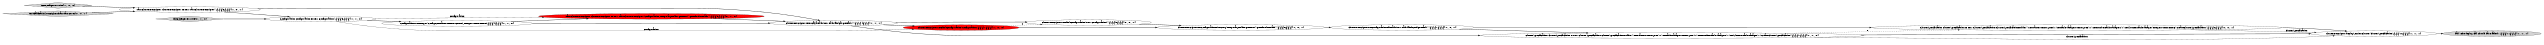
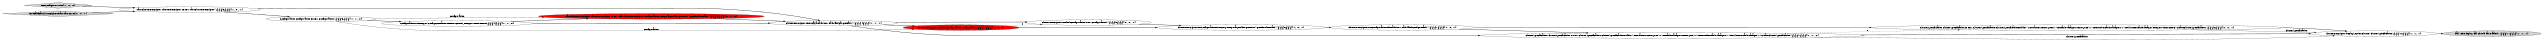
node "testConfigOverwrite['0', '1', '0']": removed
